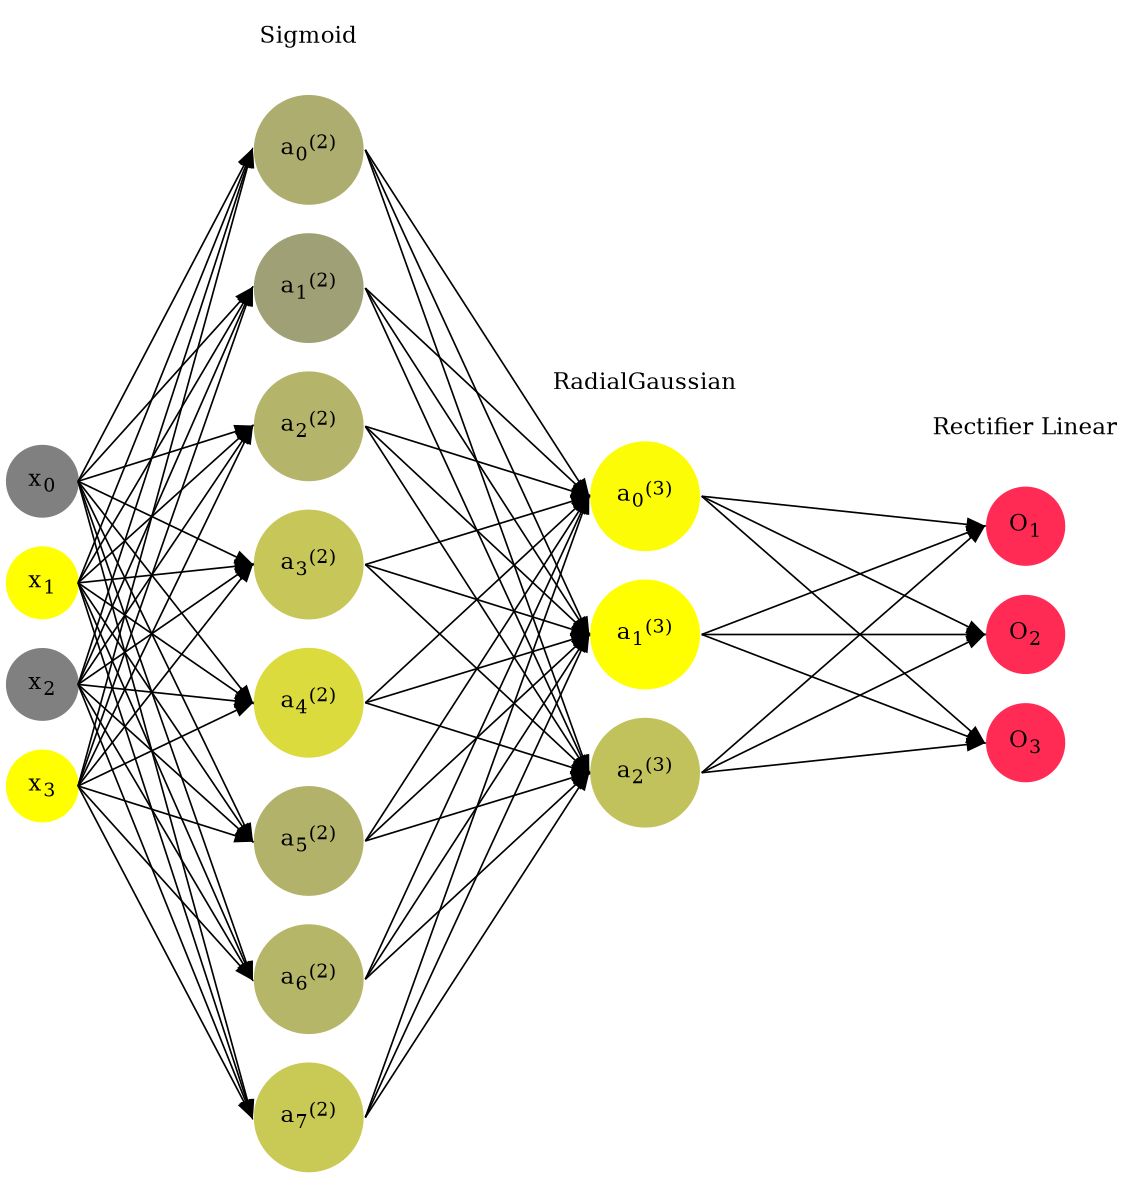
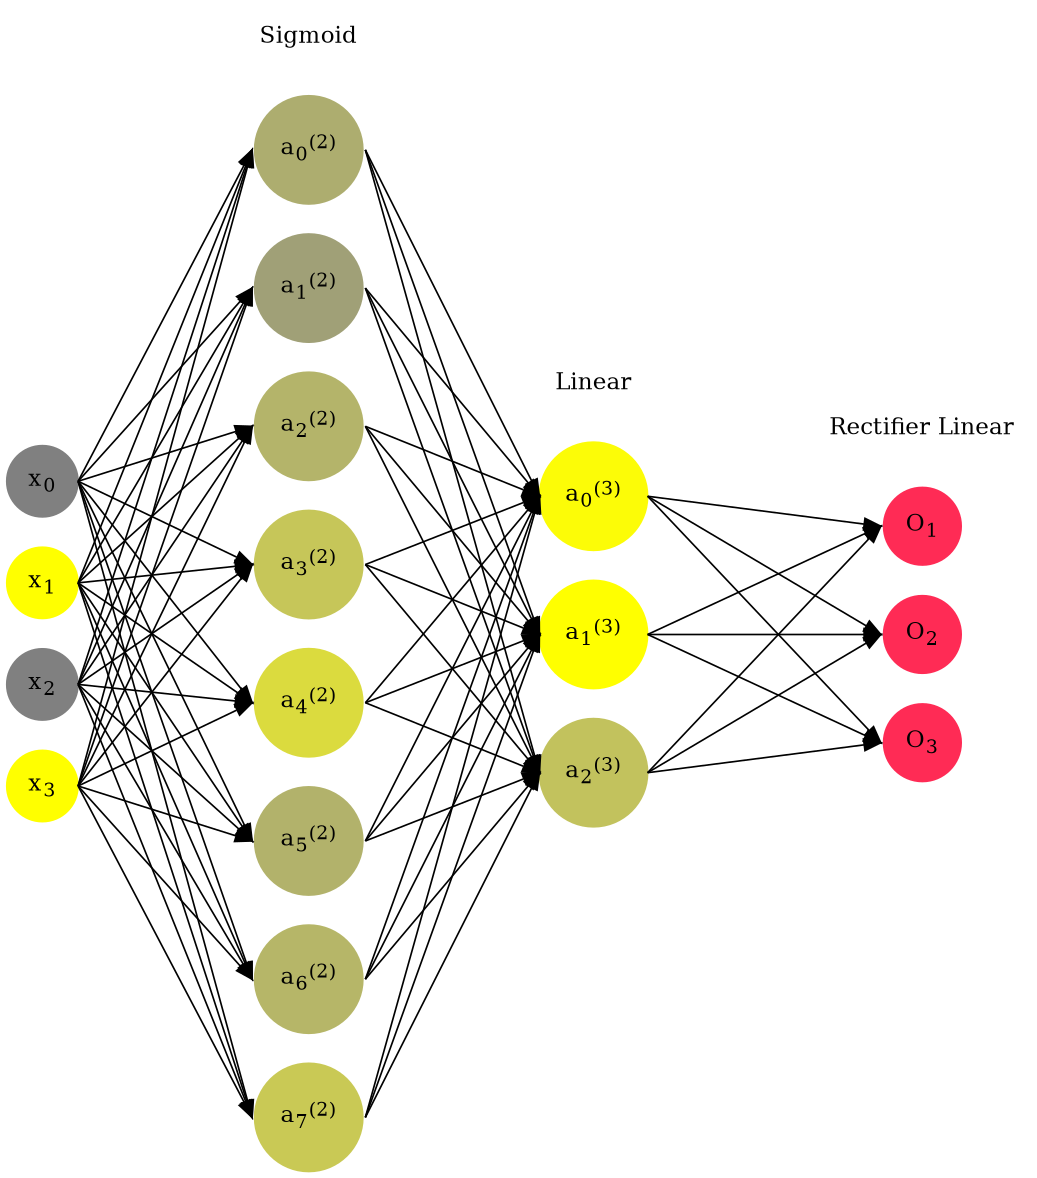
node "RadialGaussian": label "RadialGaussian" -> "Linear"
